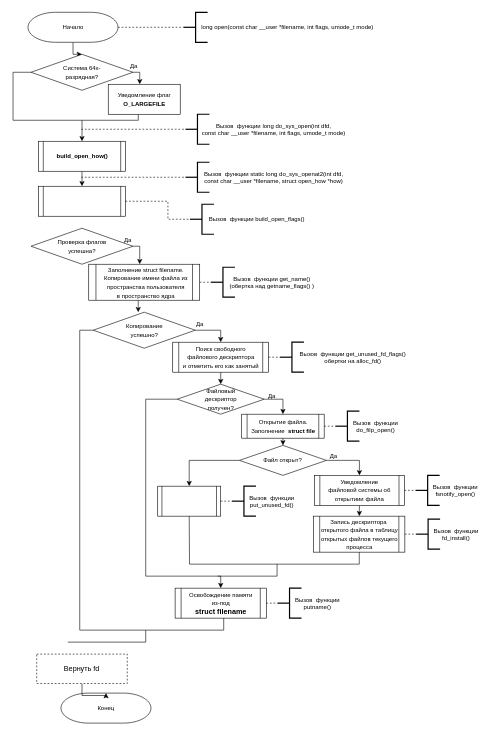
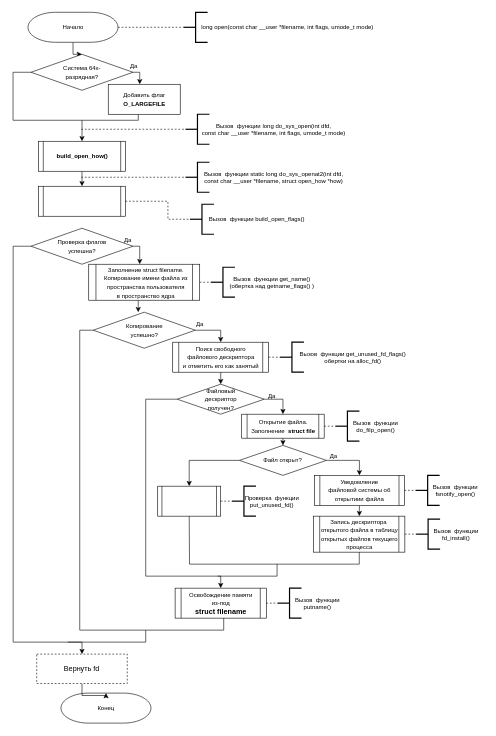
node "Уведомление флаг O_LARGEFILE": label "Уведомление флаг O_LARGEFILE" -> "Добавить флаг O_LARGEFILE"
node "Вызов функции put_unused_fd()": label "Вызов функции put_unused_fd()" -> "Проверка функции put_unused_fd()"
edge "Проверка флагов успешна?" -> "Вернуть fd": added
